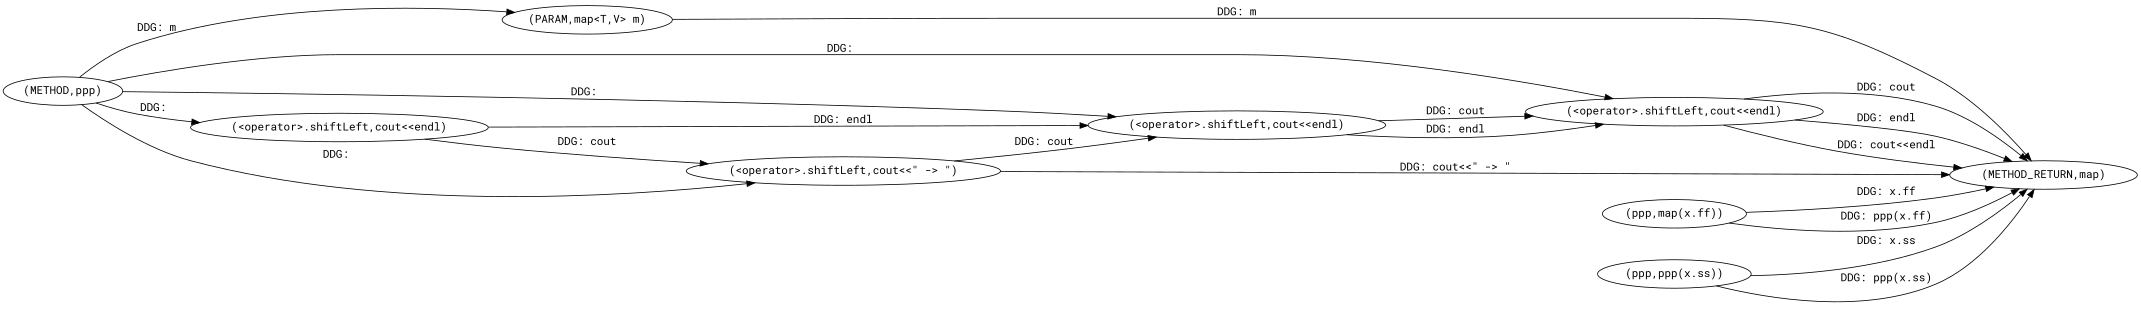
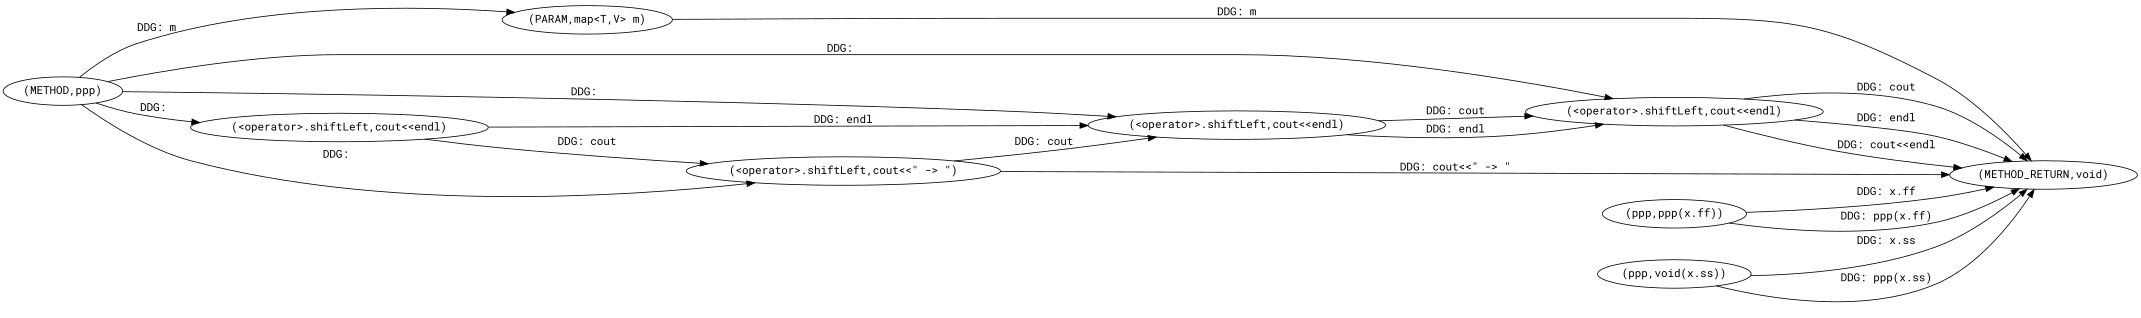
node "(METHOD_RETURN,map)": label "(METHOD_RETURN,map)" -> "(METHOD_RETURN,void)"
node "(ppp,map(x.ff))": label "(ppp,map(x.ff))" -> "(ppp,ppp(x.ff))"
node "(ppp,ppp(x.ss))": label "(ppp,ppp(x.ss))" -> "(ppp,void(x.ss))"
